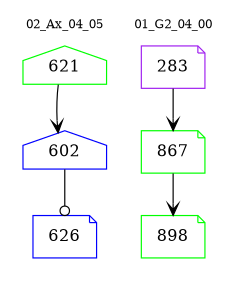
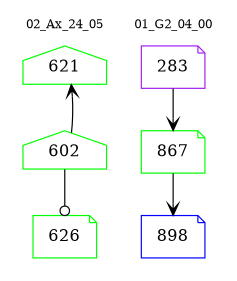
cluster "02_Ax_04_05": label "02_Ax_04_05" -> "02_Ax_24_05"
edge "621" -> "602": reversed
node "602": color blue -> green
node "626": color blue -> green
node "898": color green -> blue
